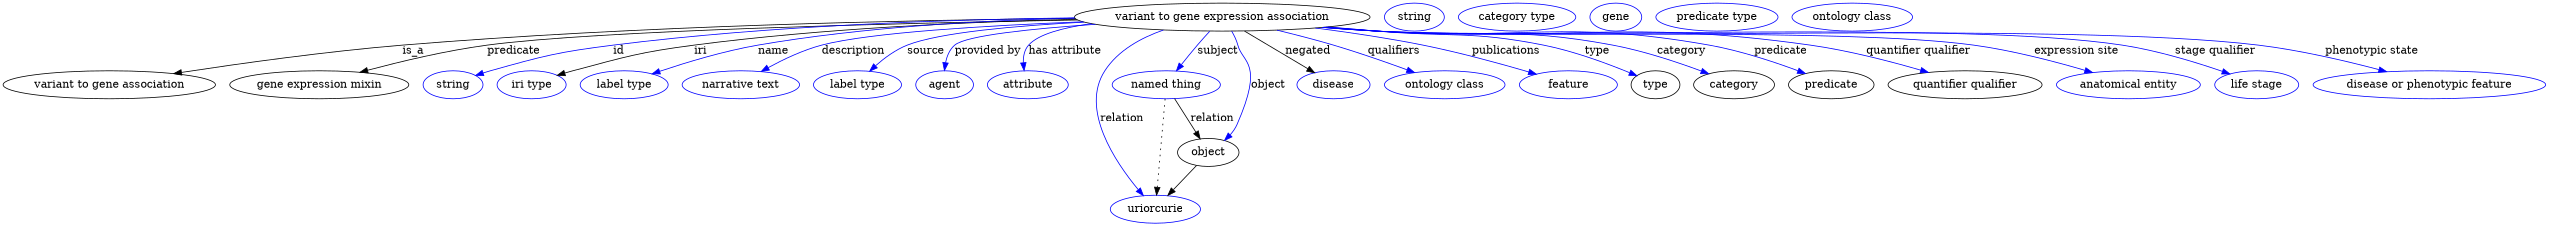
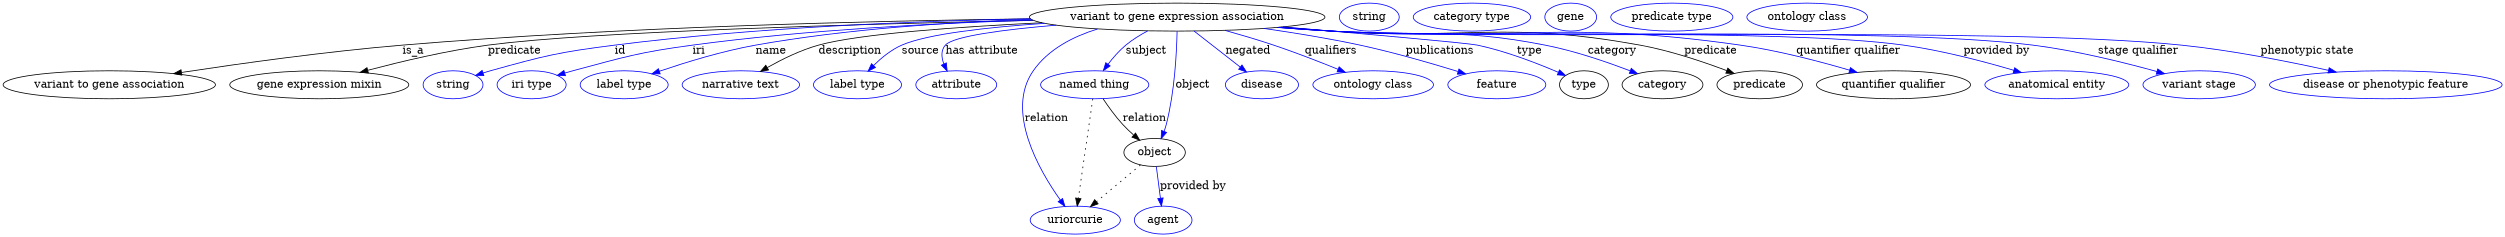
edge "variant to gene expression association" -> "narrative text": color blue -> black
edge "variant to gene expression association" -> "agent": now "object" -> "agent"
edge "variant to gene expression association" -> "iri type": color black -> blue
edge "variant to gene expression association" -> "predicate": color blue -> black
edge "variant to gene expression association" -> "disease": color black -> blue
edge "variant to gene expression association" -> "anatomical entity": label "expression site" -> "provided by"
node "life stage": label "life stage" -> "variant stage"
edge "object" -> "uriorcurie": style solid -> dotted
